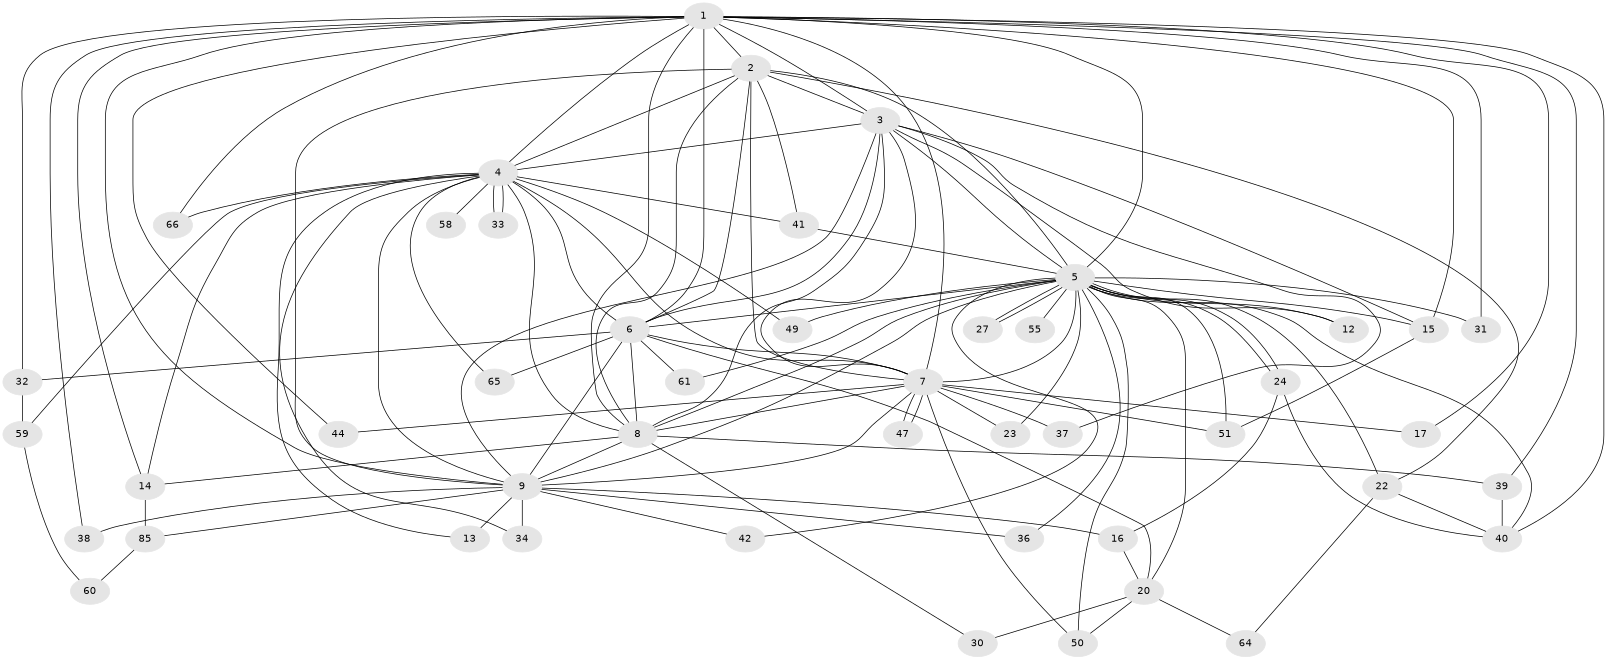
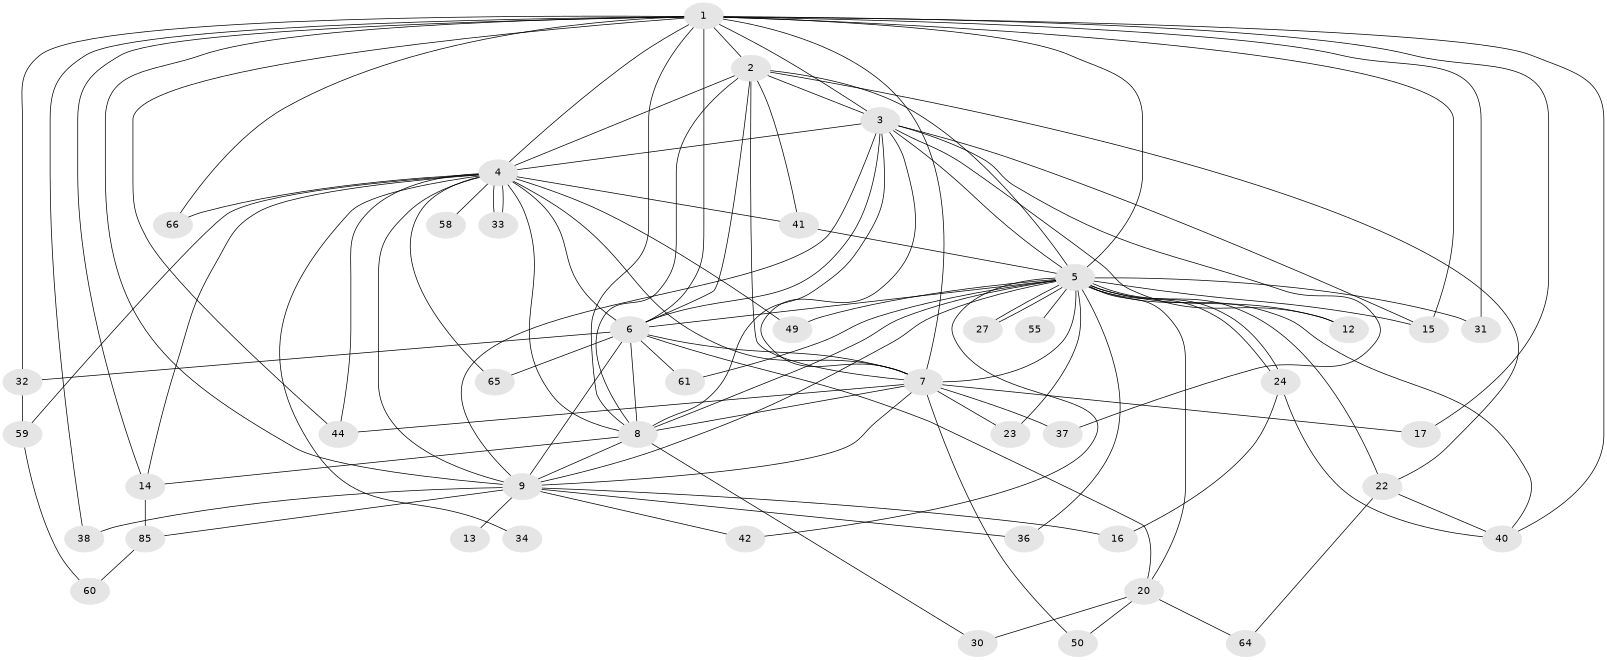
edge "2" -- "9": removed
edge "4" -- "13": now "4" -- "44"
node "47": removed
node "51": removed
edge "5" -- "50": removed
node "39": removed
edge "9" -- "34": removed
edge "16" -- "20": removed
